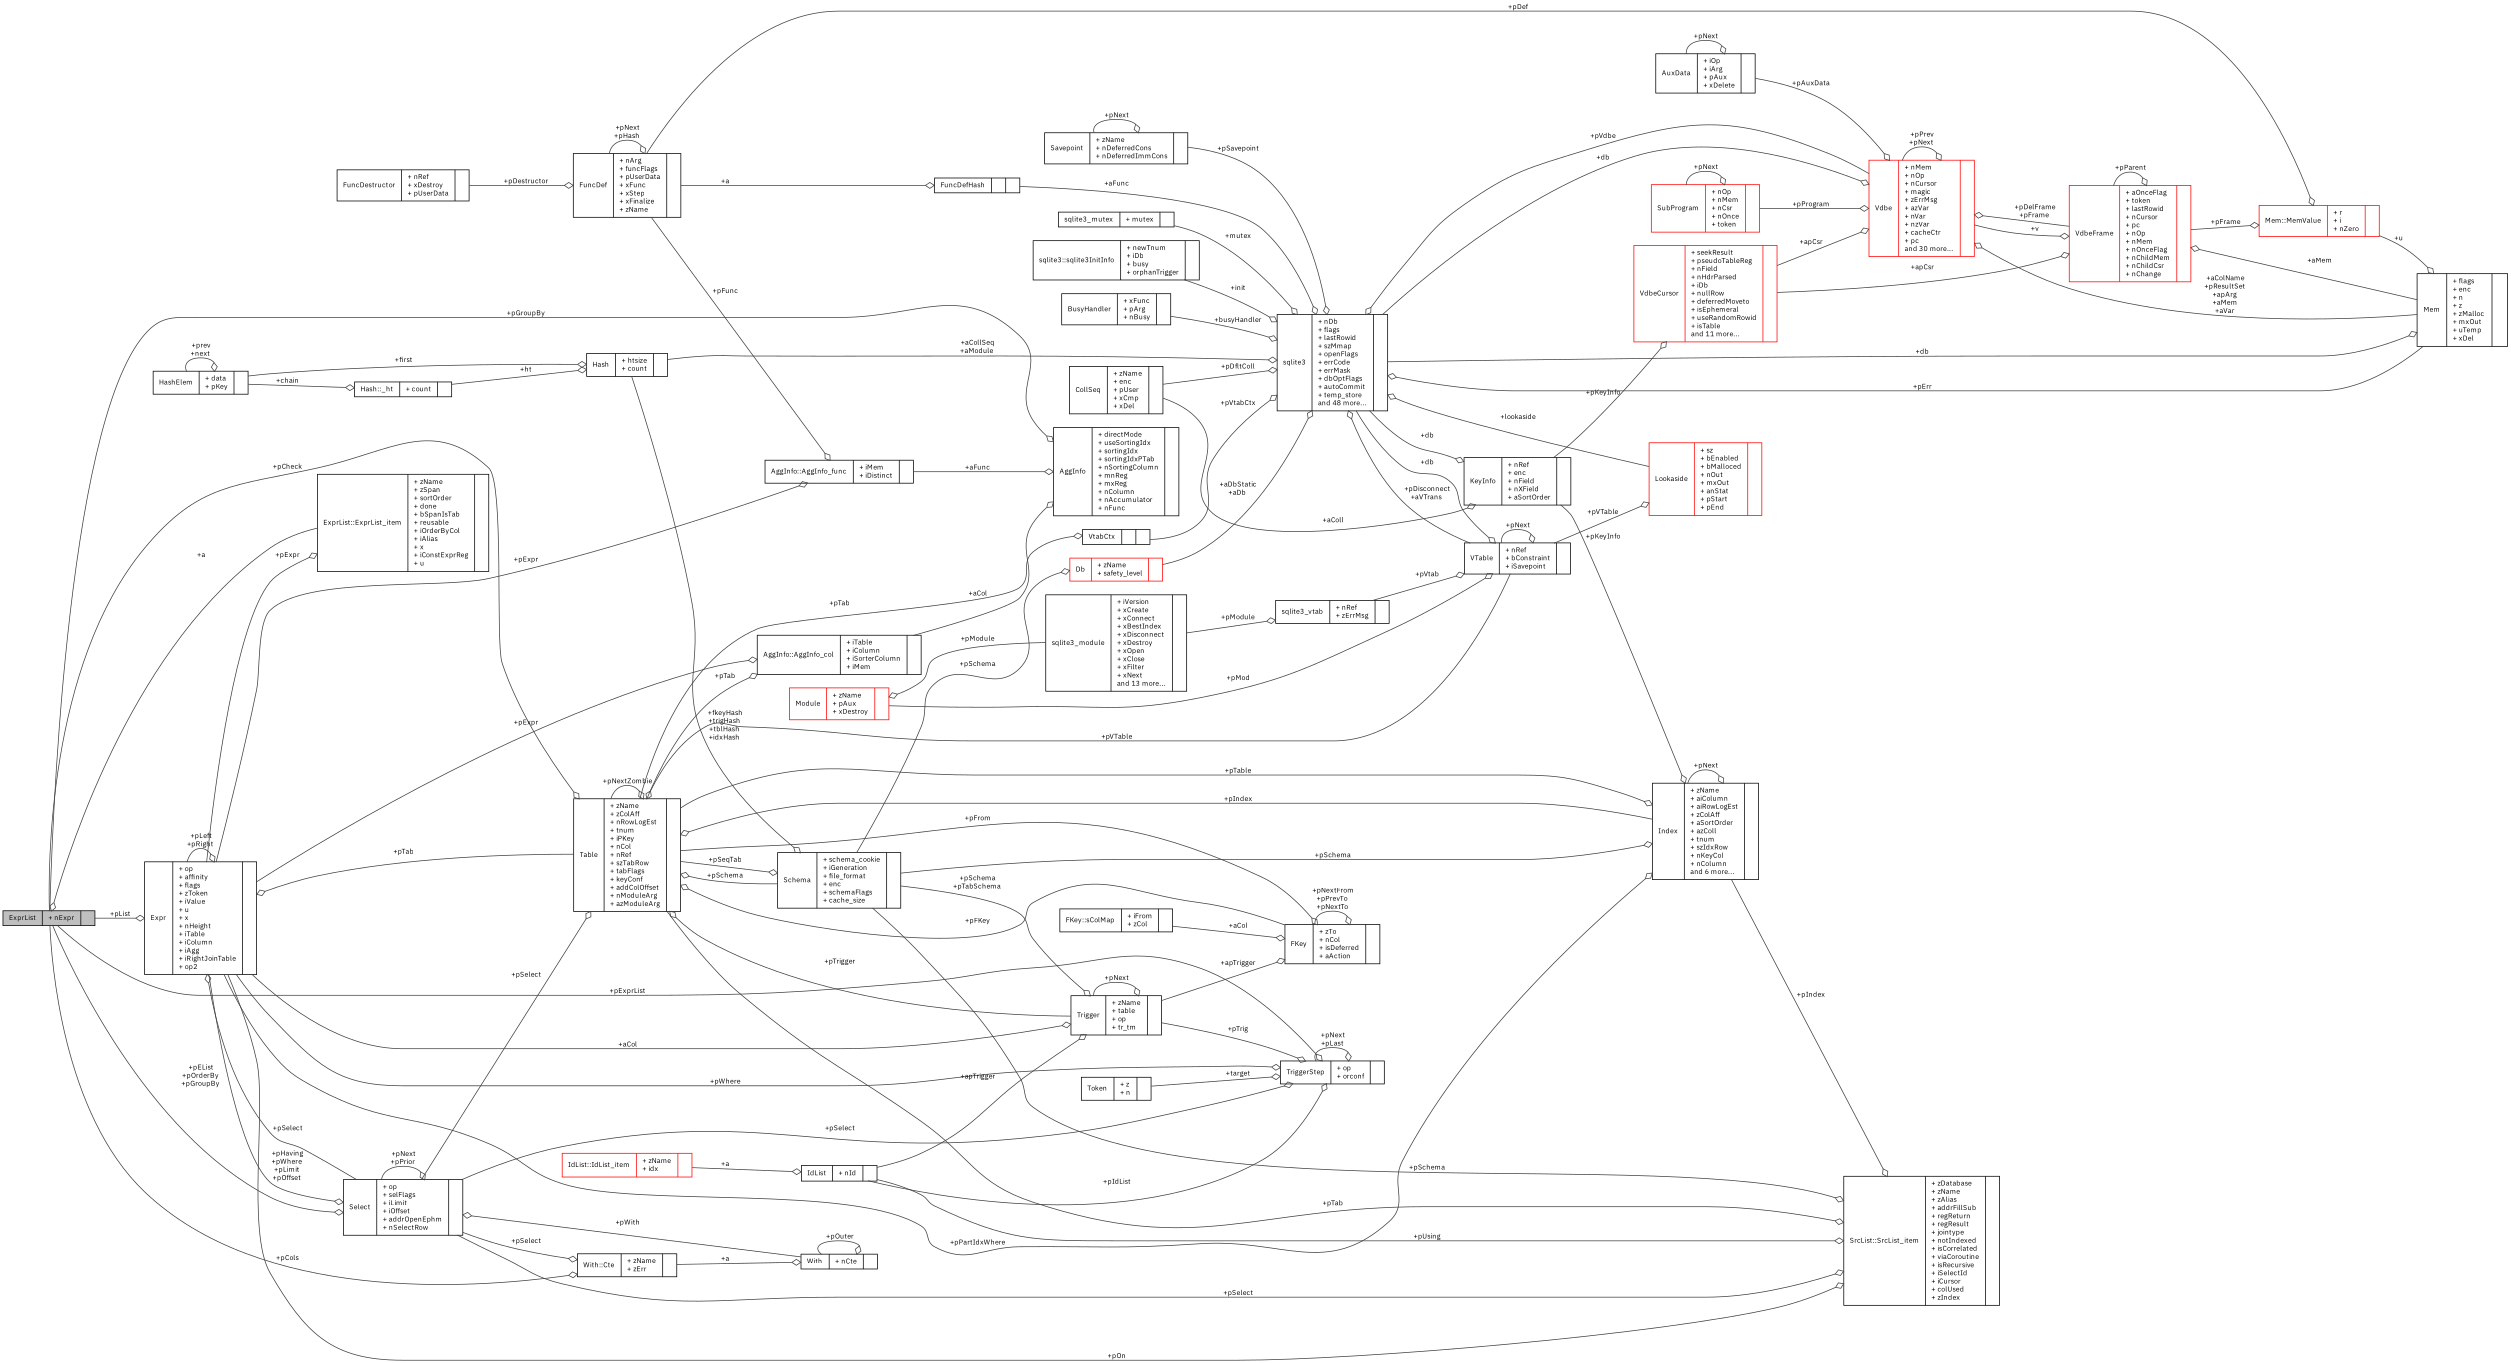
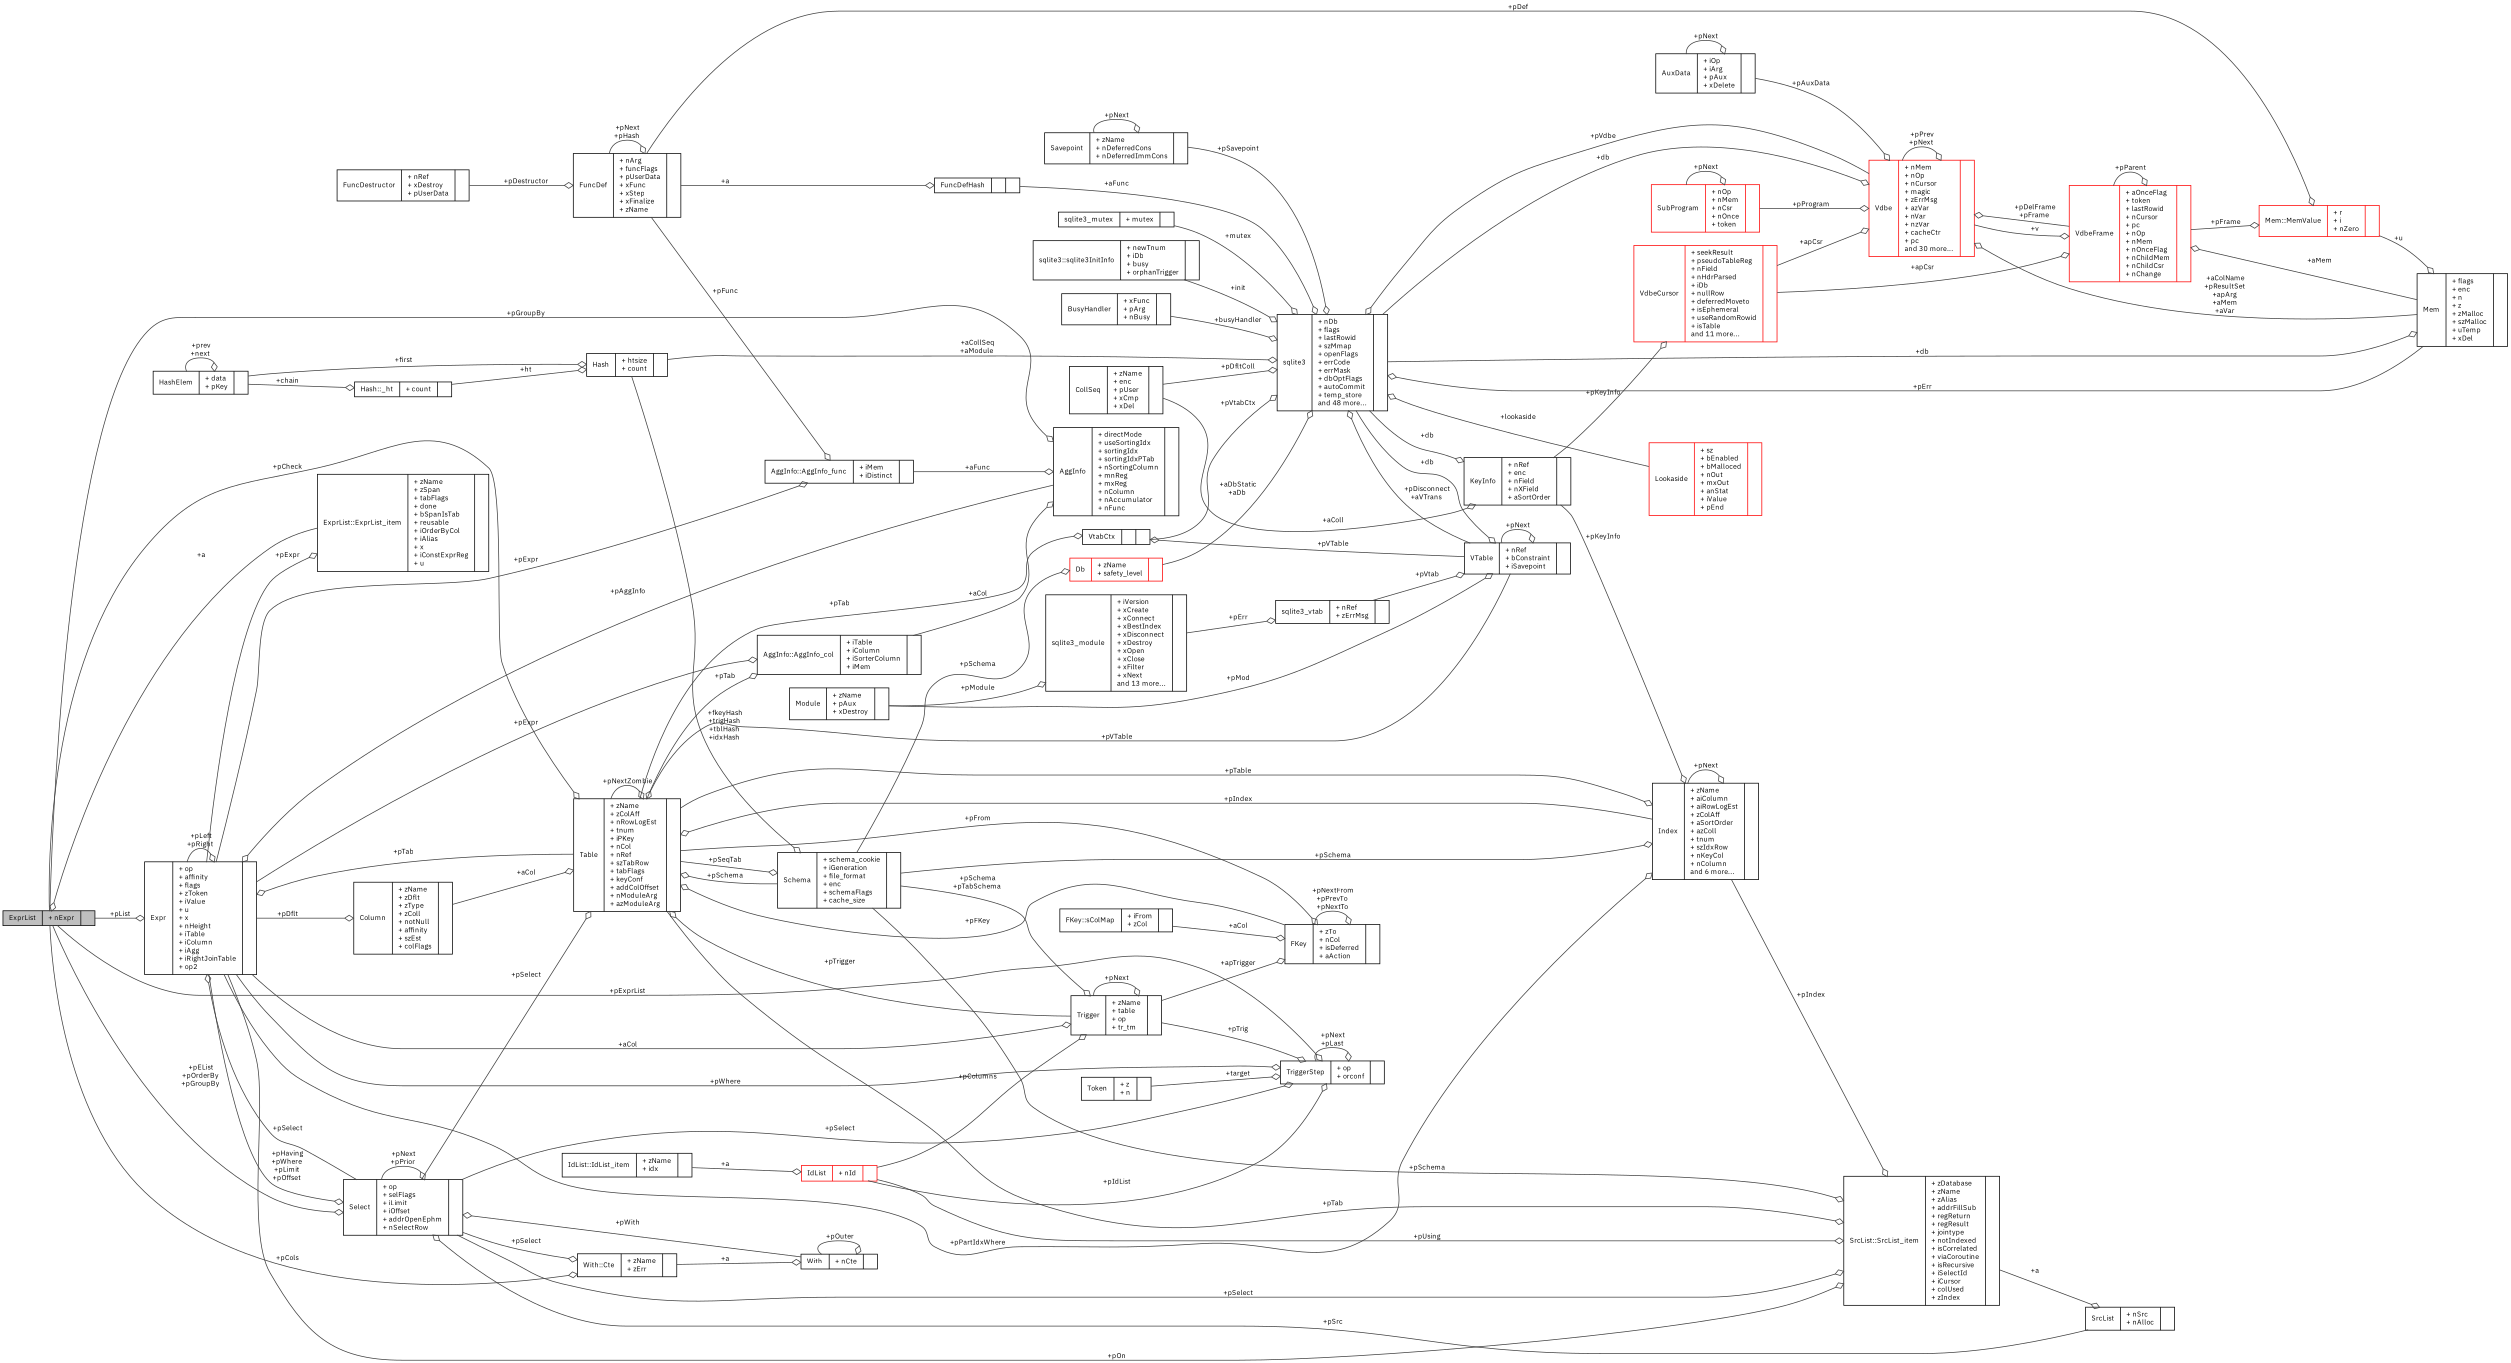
node "Mem": text "+ mxOut" -> "+ szMalloc"
node "ExprList::ExprList_item": text "+ sortOrder" -> "+ tabFlags"
node "Lookaside": text "+ pStart" -> "+ iValue"
edge "VTable" -> "Lookaside": now "VTable" -> "VtabCtx"
edge "sqlite3_module" -> "sqlite3_vtab": label " +pModule" -> " +pErr"
edge "AggInfo" -> "Expr": added, label "+pAggInfo"
edge "sqlite3_module" -> "Module": reversed
node "Module": color red -> black
node "Column": added
edge "IdList" -> "Trigger": label " +apTrigger" -> " +pColumns"
node "IdList::IdList_item": color red -> black
node "IdList": color black -> red
node "SrcList": added
